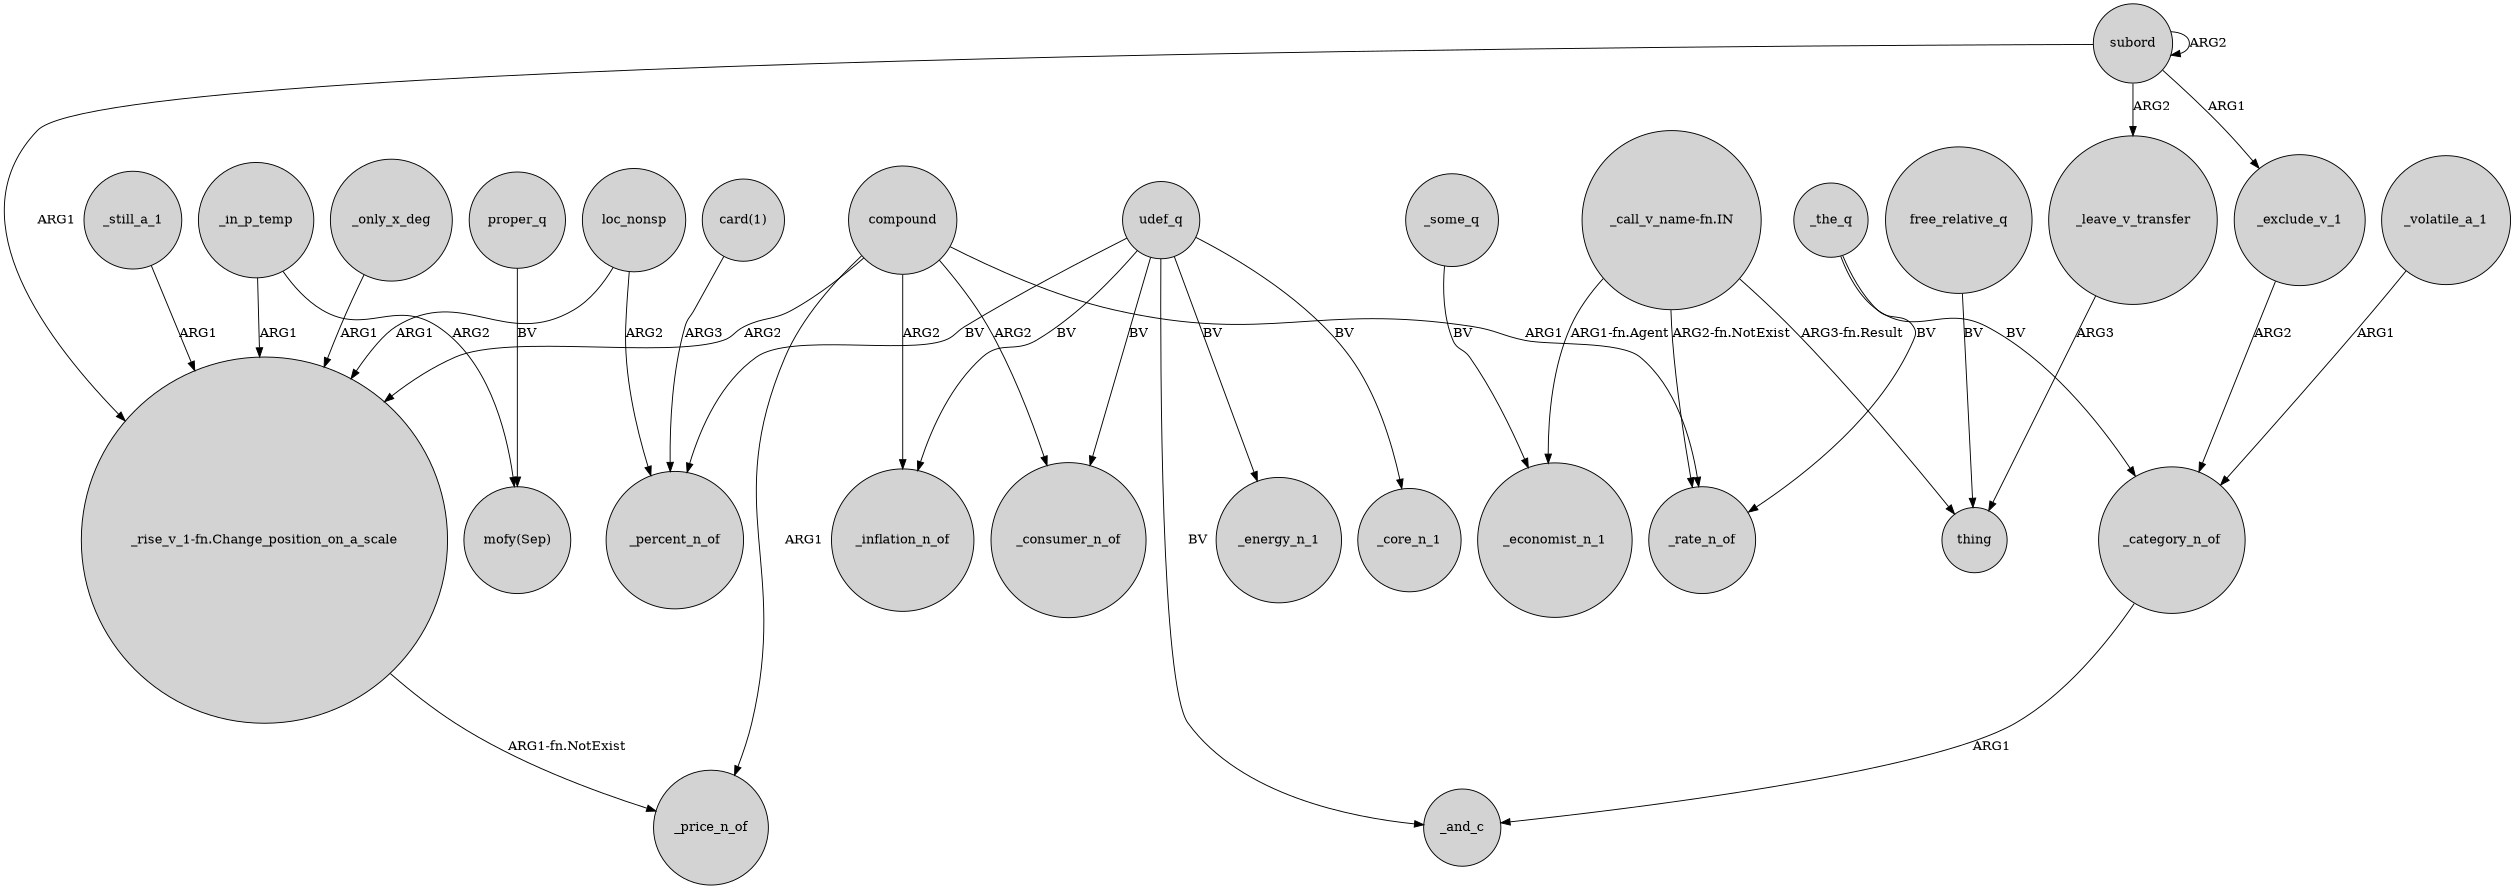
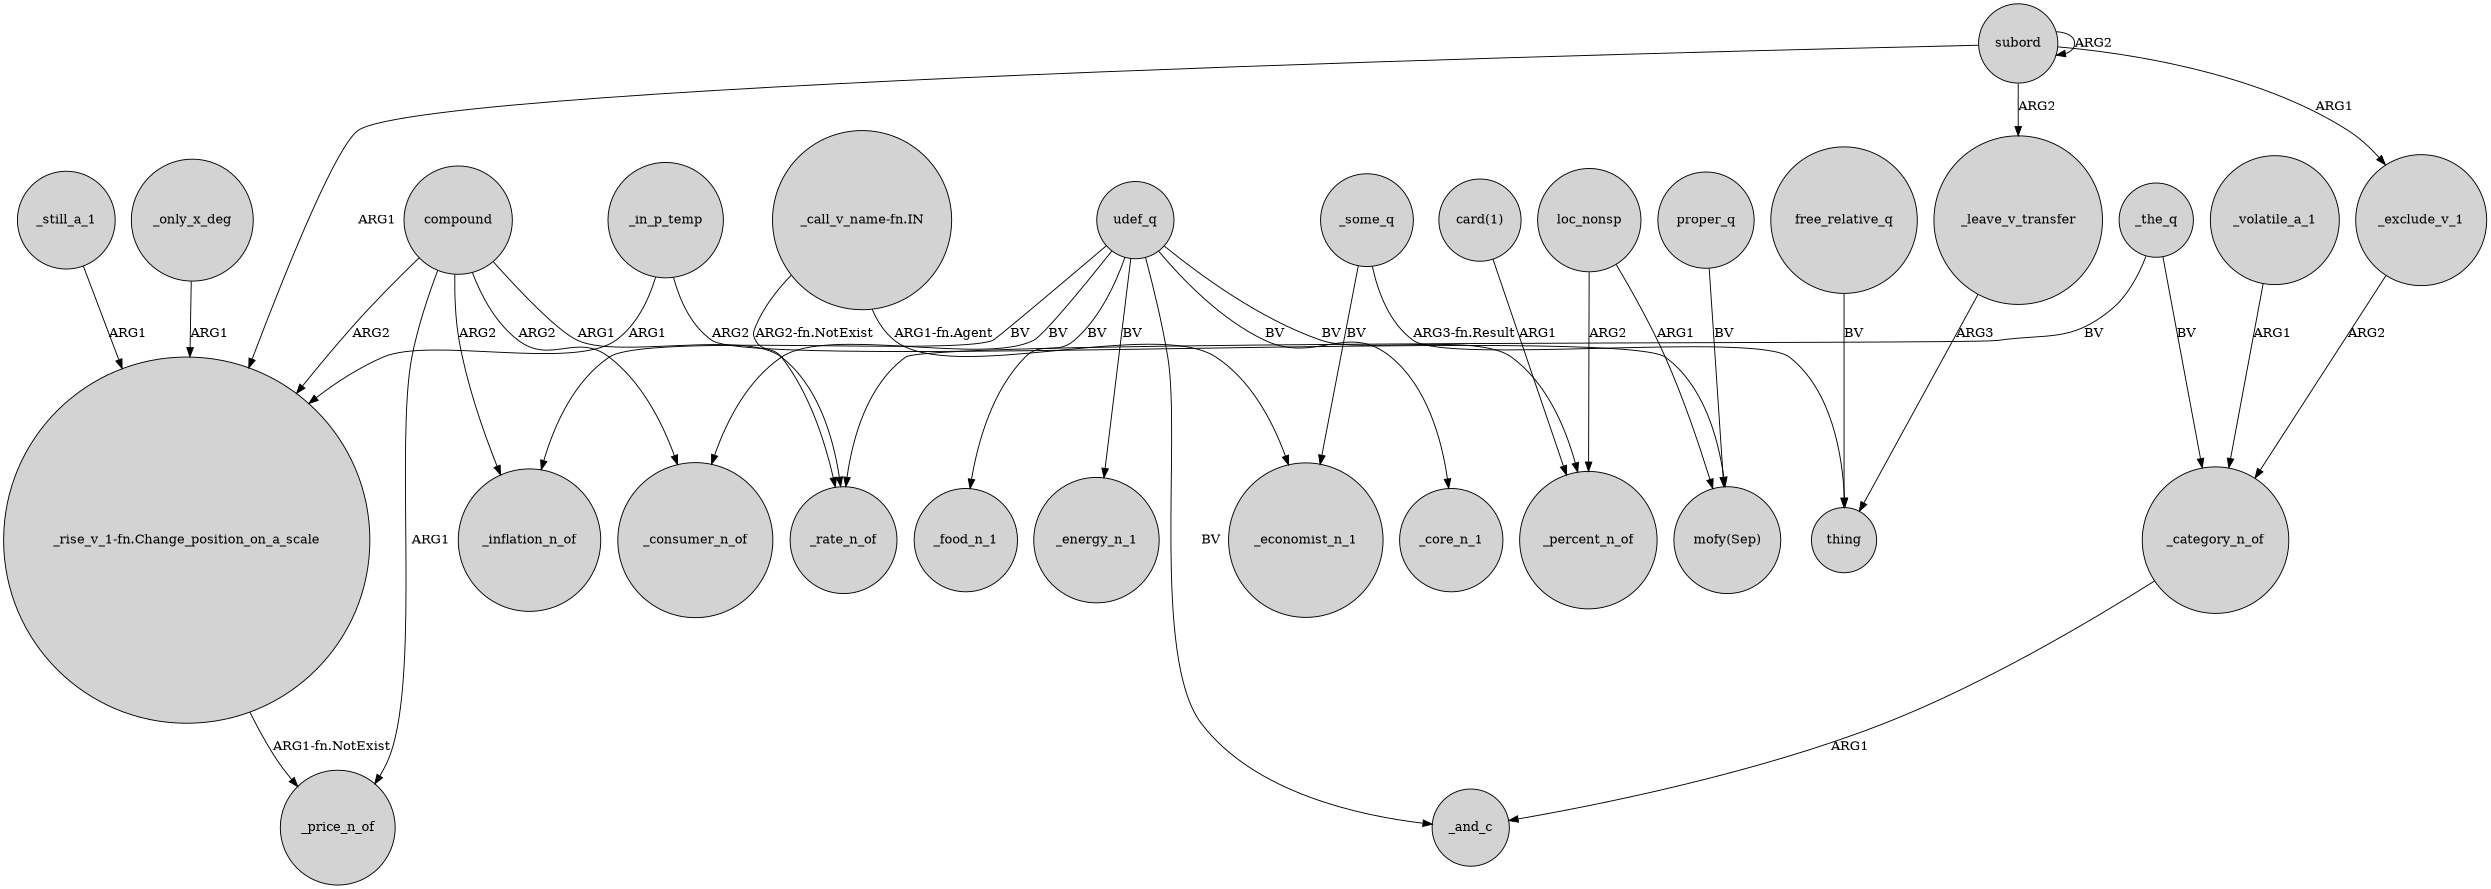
edge "loc_nonsp" -> "_rise_v_1-fn.Change_position_on_a_scale": now "loc_nonsp" -> "mofy(Sep)"
edge "card(1)" -> "_percent_n_of": label "ARG3" -> "ARG1"
edge "_call_v_name-fn.IN" -> "thing": now "_some_q" -> "thing"
node "_food_n_1": added
